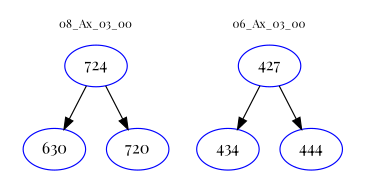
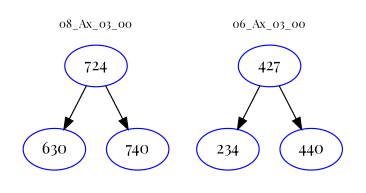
node "720": label "720" -> "740"
node "434": label "434" -> "234"
node "444": label "444" -> "440"
